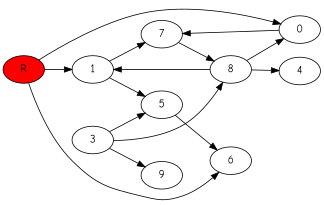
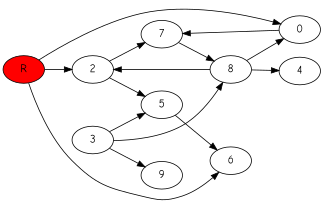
node "1": label "1" -> "2"
